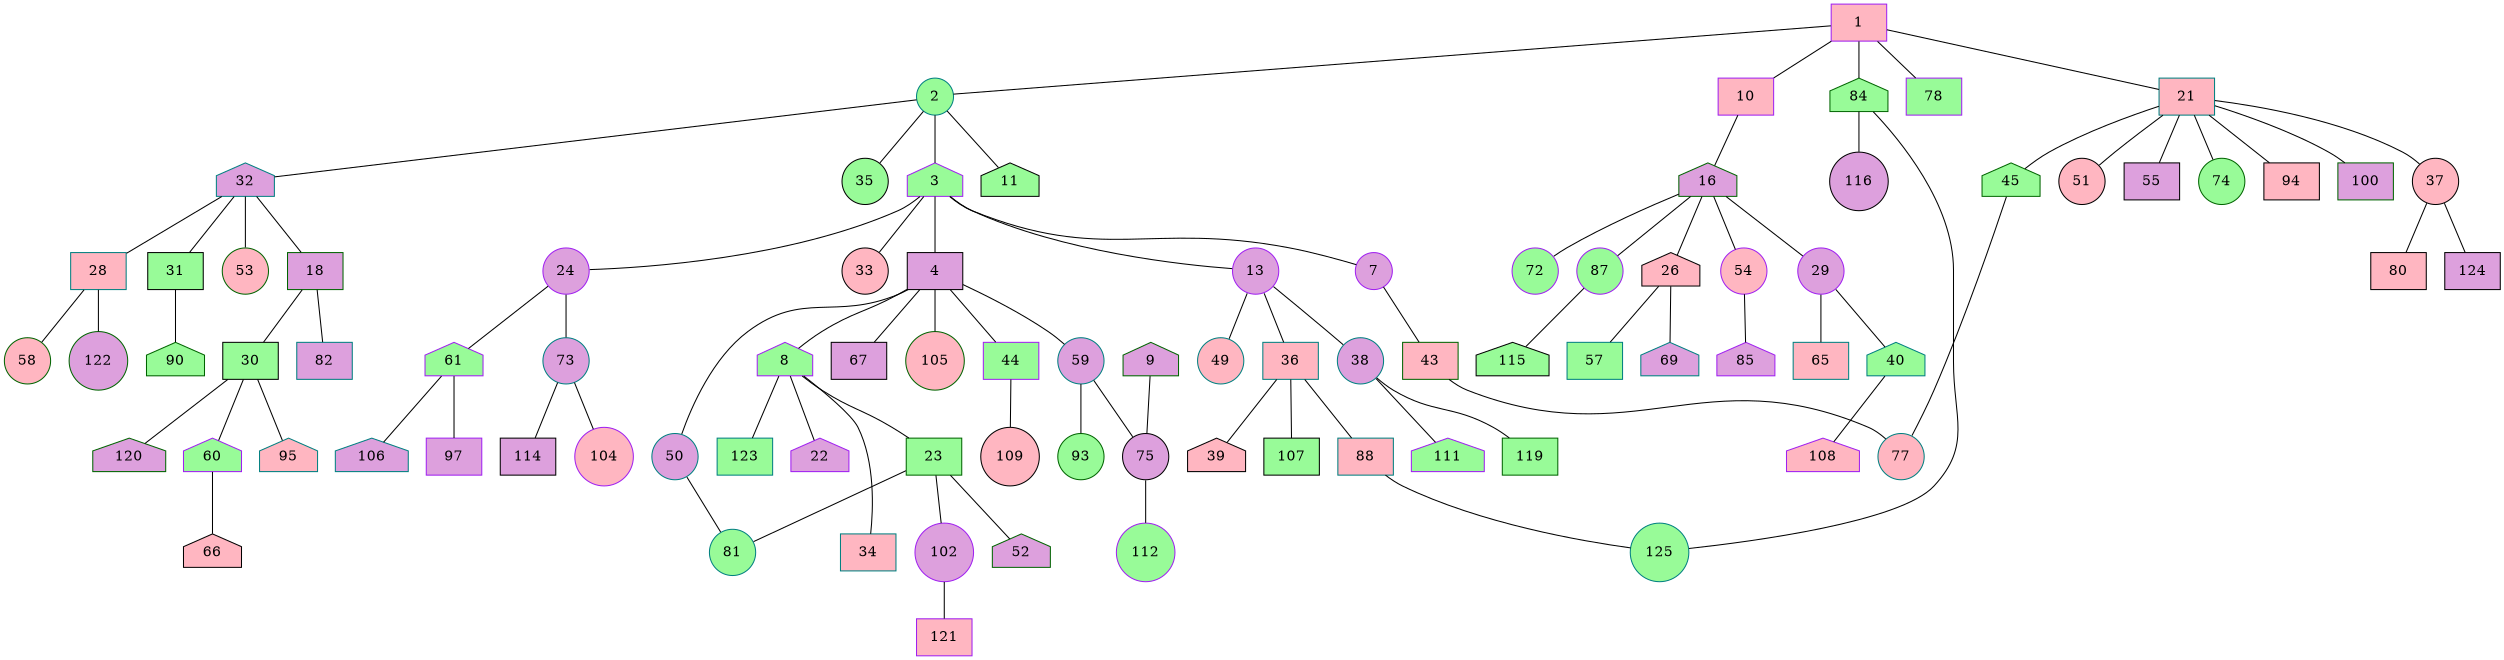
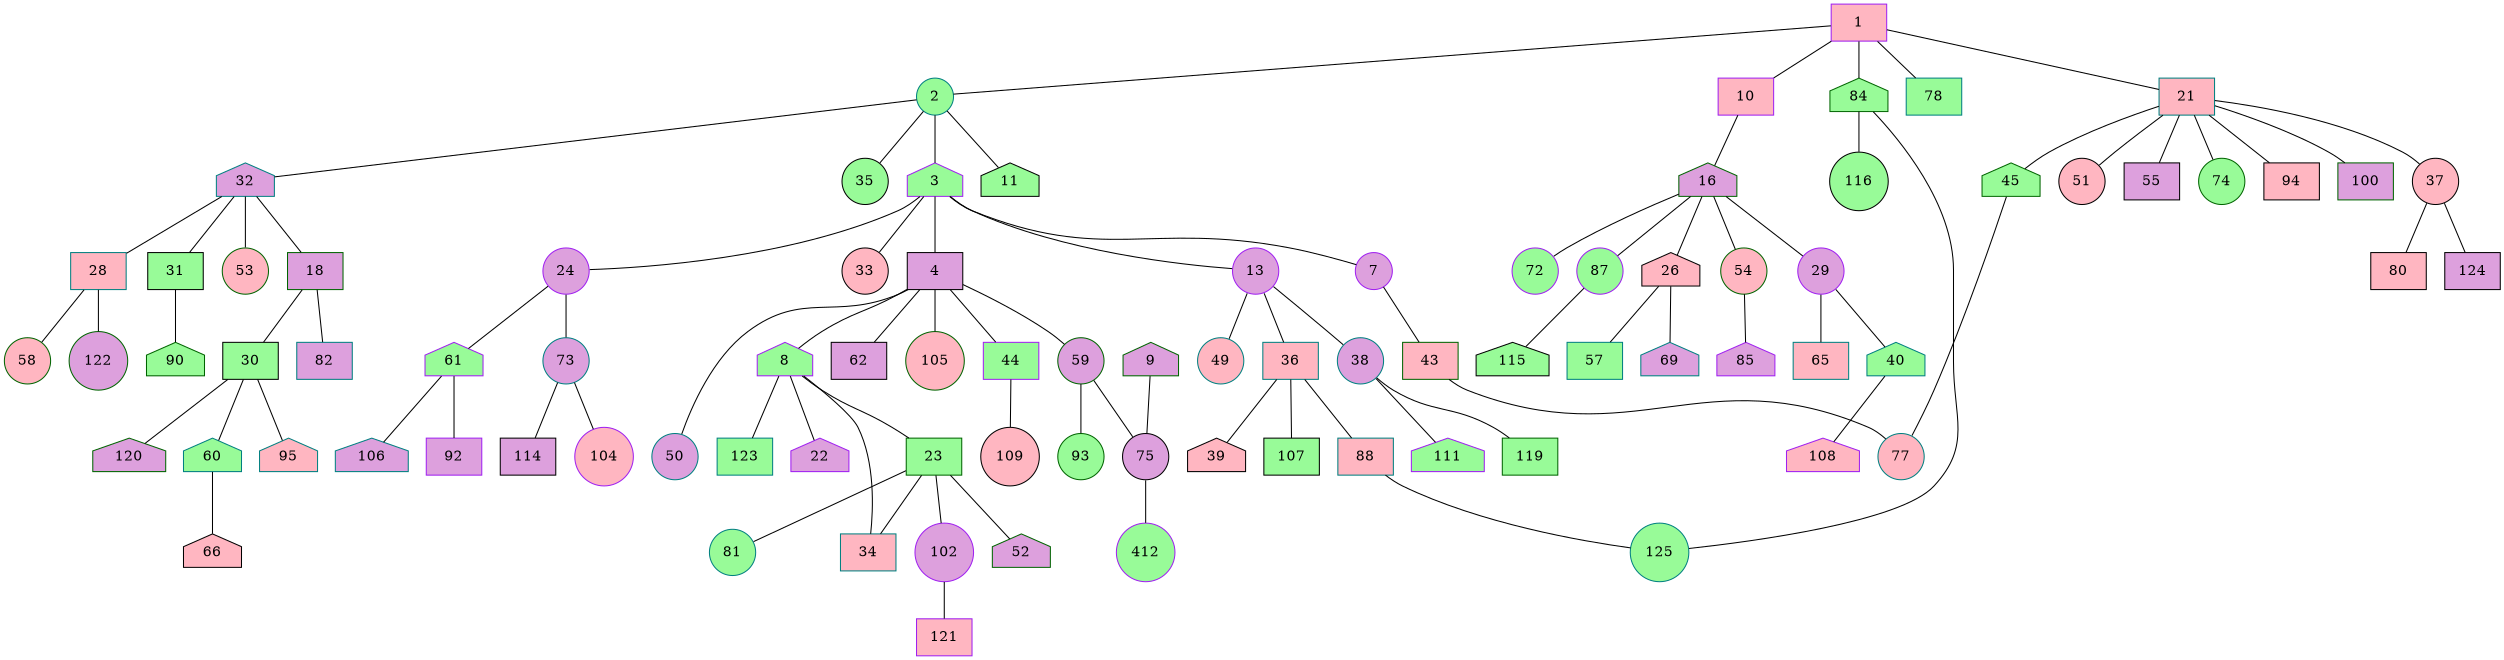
node "78": color purple -> teal
node "116": fillcolor plum -> palegreen
node "54": color purple -> darkgreen
node "67": label "67" -> "62"
node "59": color teal -> darkgreen
node "60": color purple -> teal
node "97": label "97" -> "92"
edge "50" -- "81": removed
edge "23" -- "34": added
node "112": label "112" -> "412"
